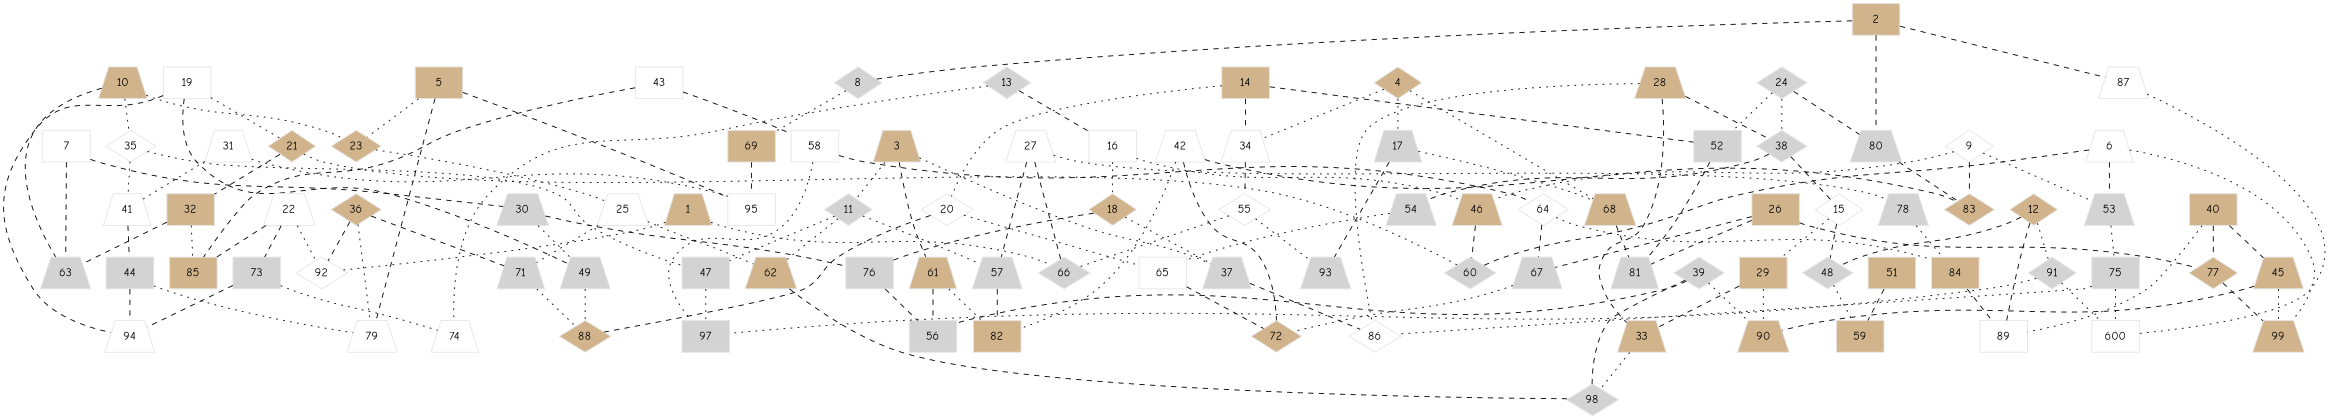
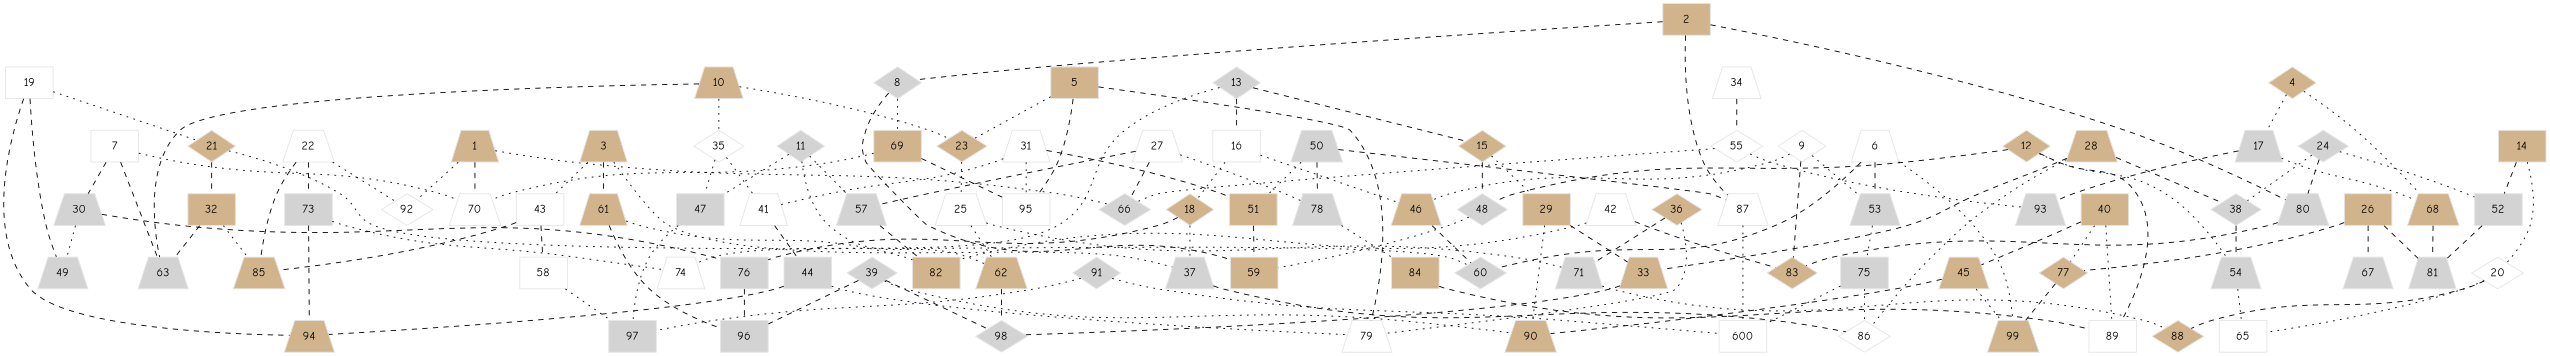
edge "4" -- "34": removed
edge "14" -- "34": removed
node "50": added
edge "31" -- "51": added
edge "38" -- "15": now "13" -- "15"
edge "3" -- "11": now "3" -- "43"
node "70": added
node "64": removed
node "15": fillcolor white -> tan
edge "8" -- "59": added
edge "36" -- "92": removed
edge "12" -- "91": now "12" -- "54"
edge "40" -- "77": style dashed -> dotted
node "85": shape box -> trapezium
edge "49" -- "88": removed
node "94": fillcolor white -> tan
node "56": label "56" -> "96"
node "72": removed
edge "33" -- "98": style dotted -> dashed
